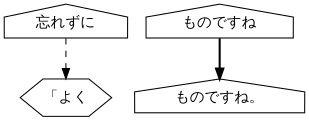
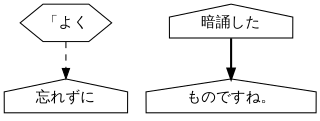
node "ものですね": label "ものですね" -> "暗誦した"
edge "忘れずに" -> "「よく": reversed
